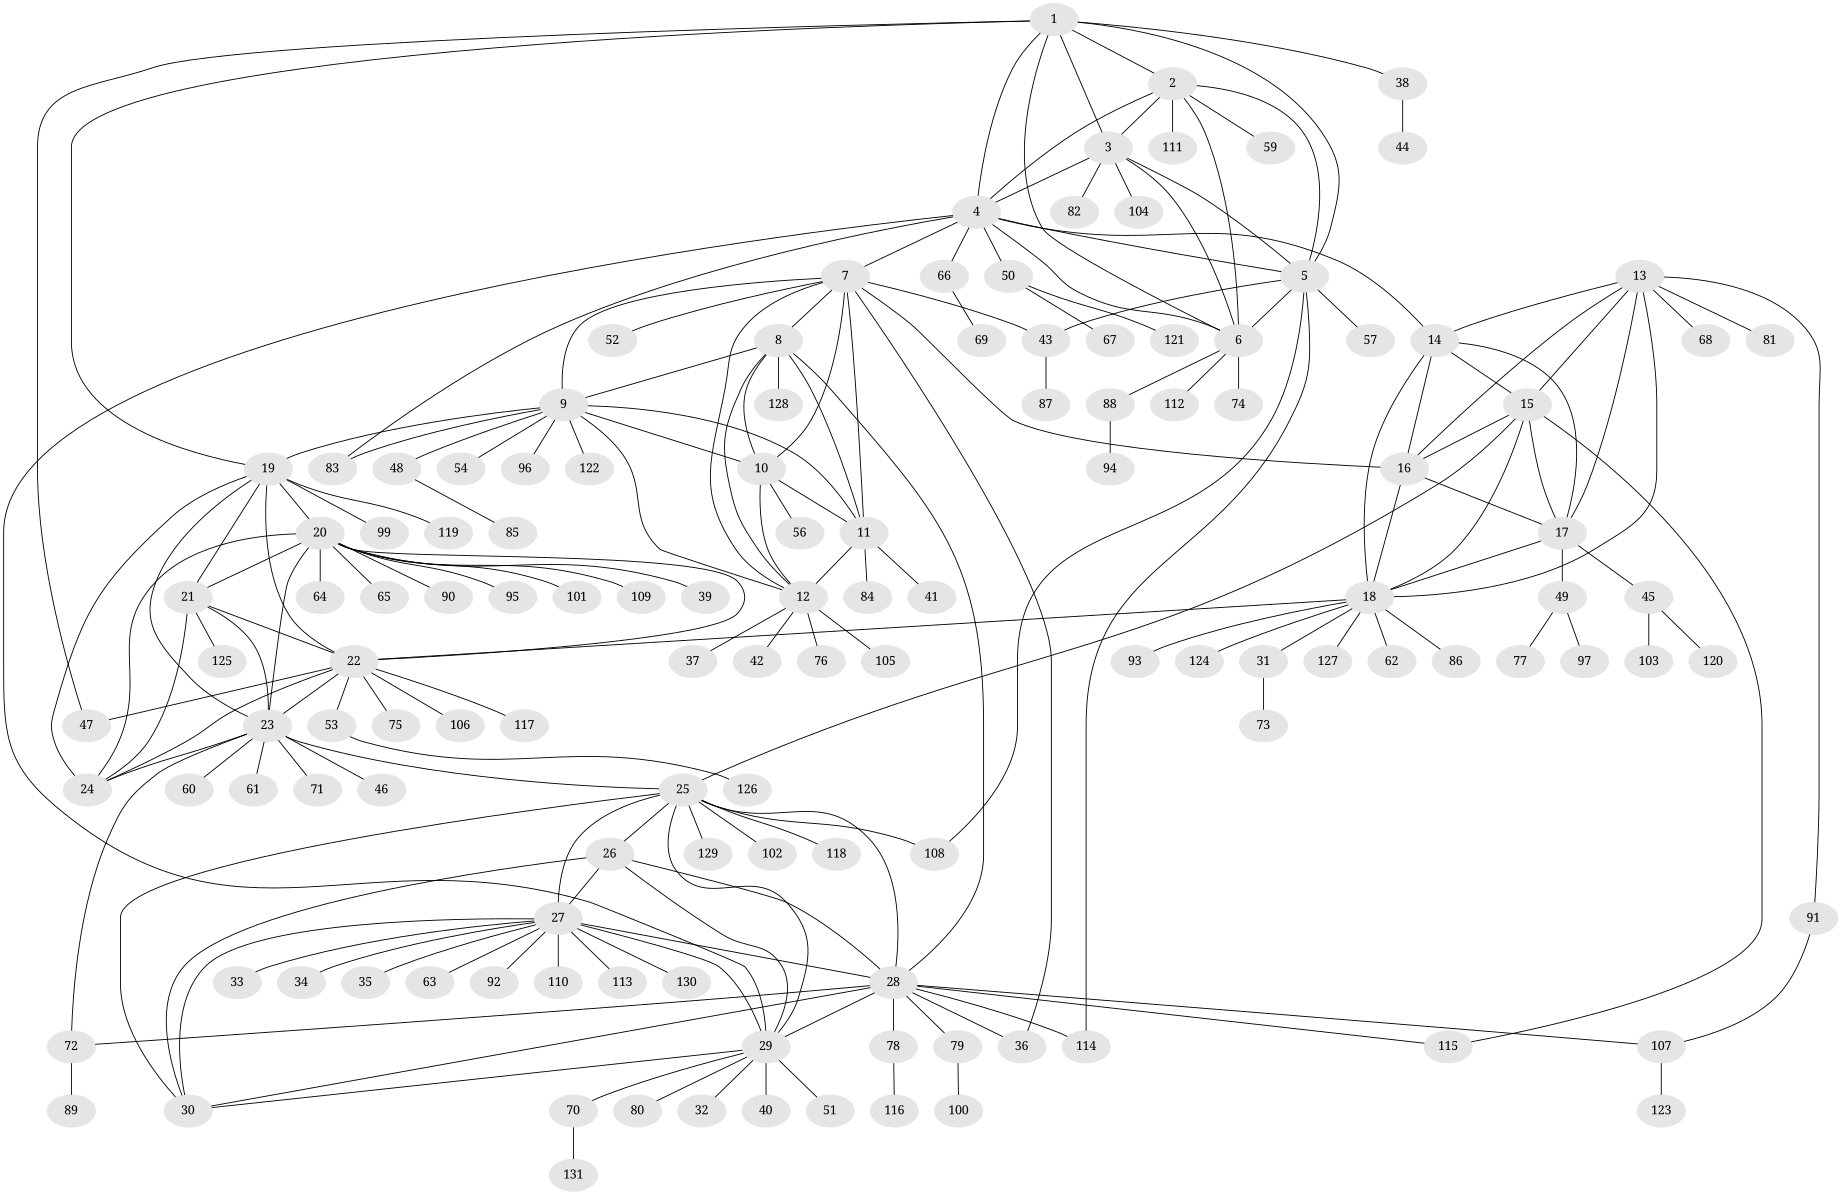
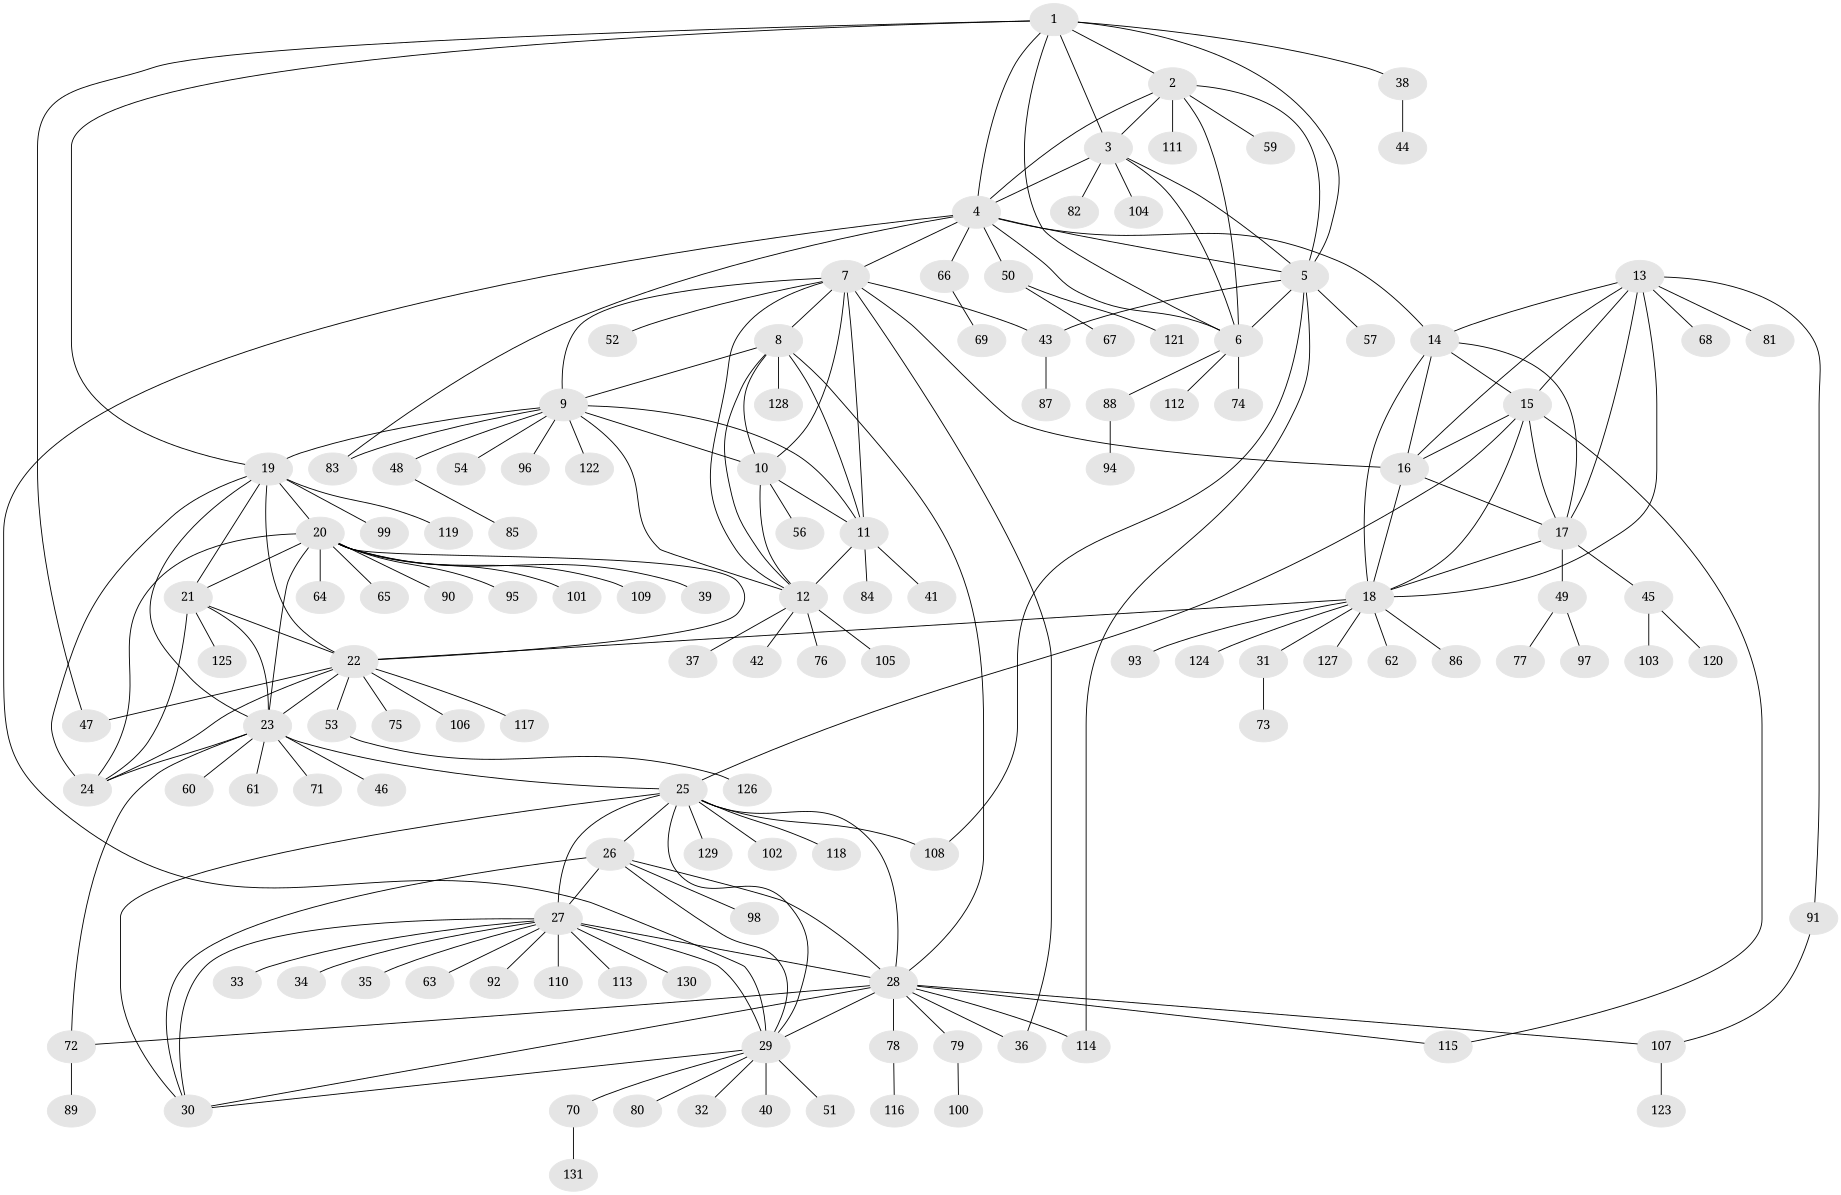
node "98": added
